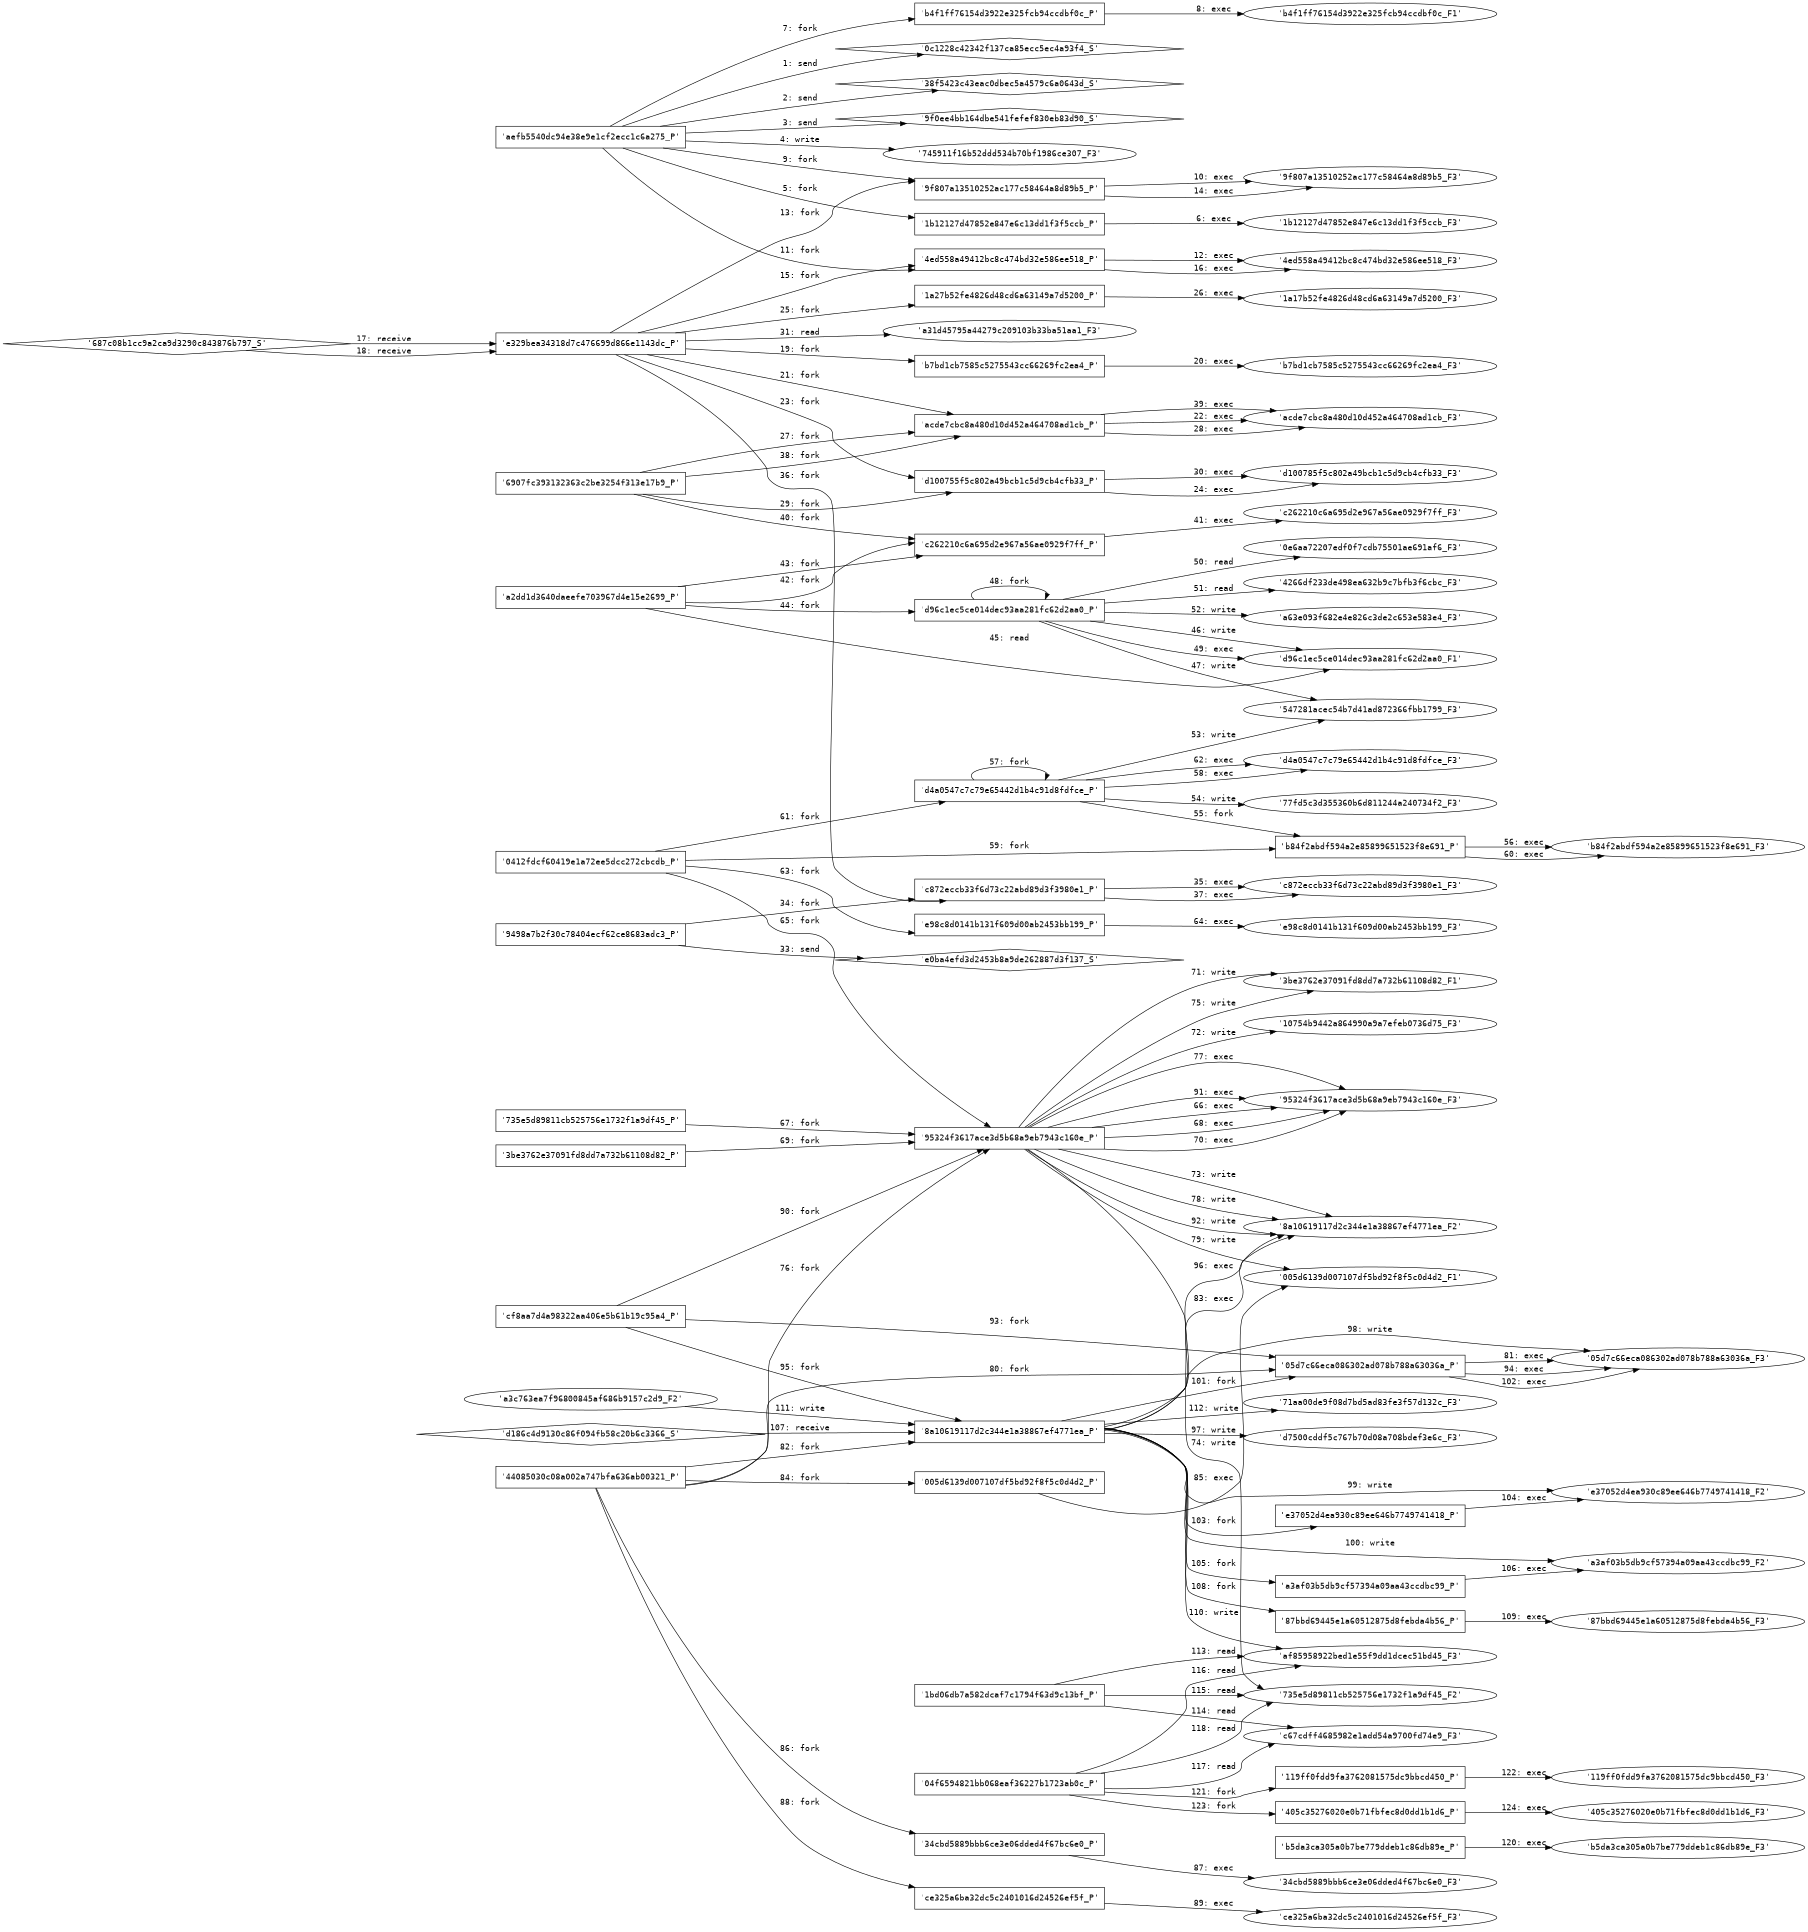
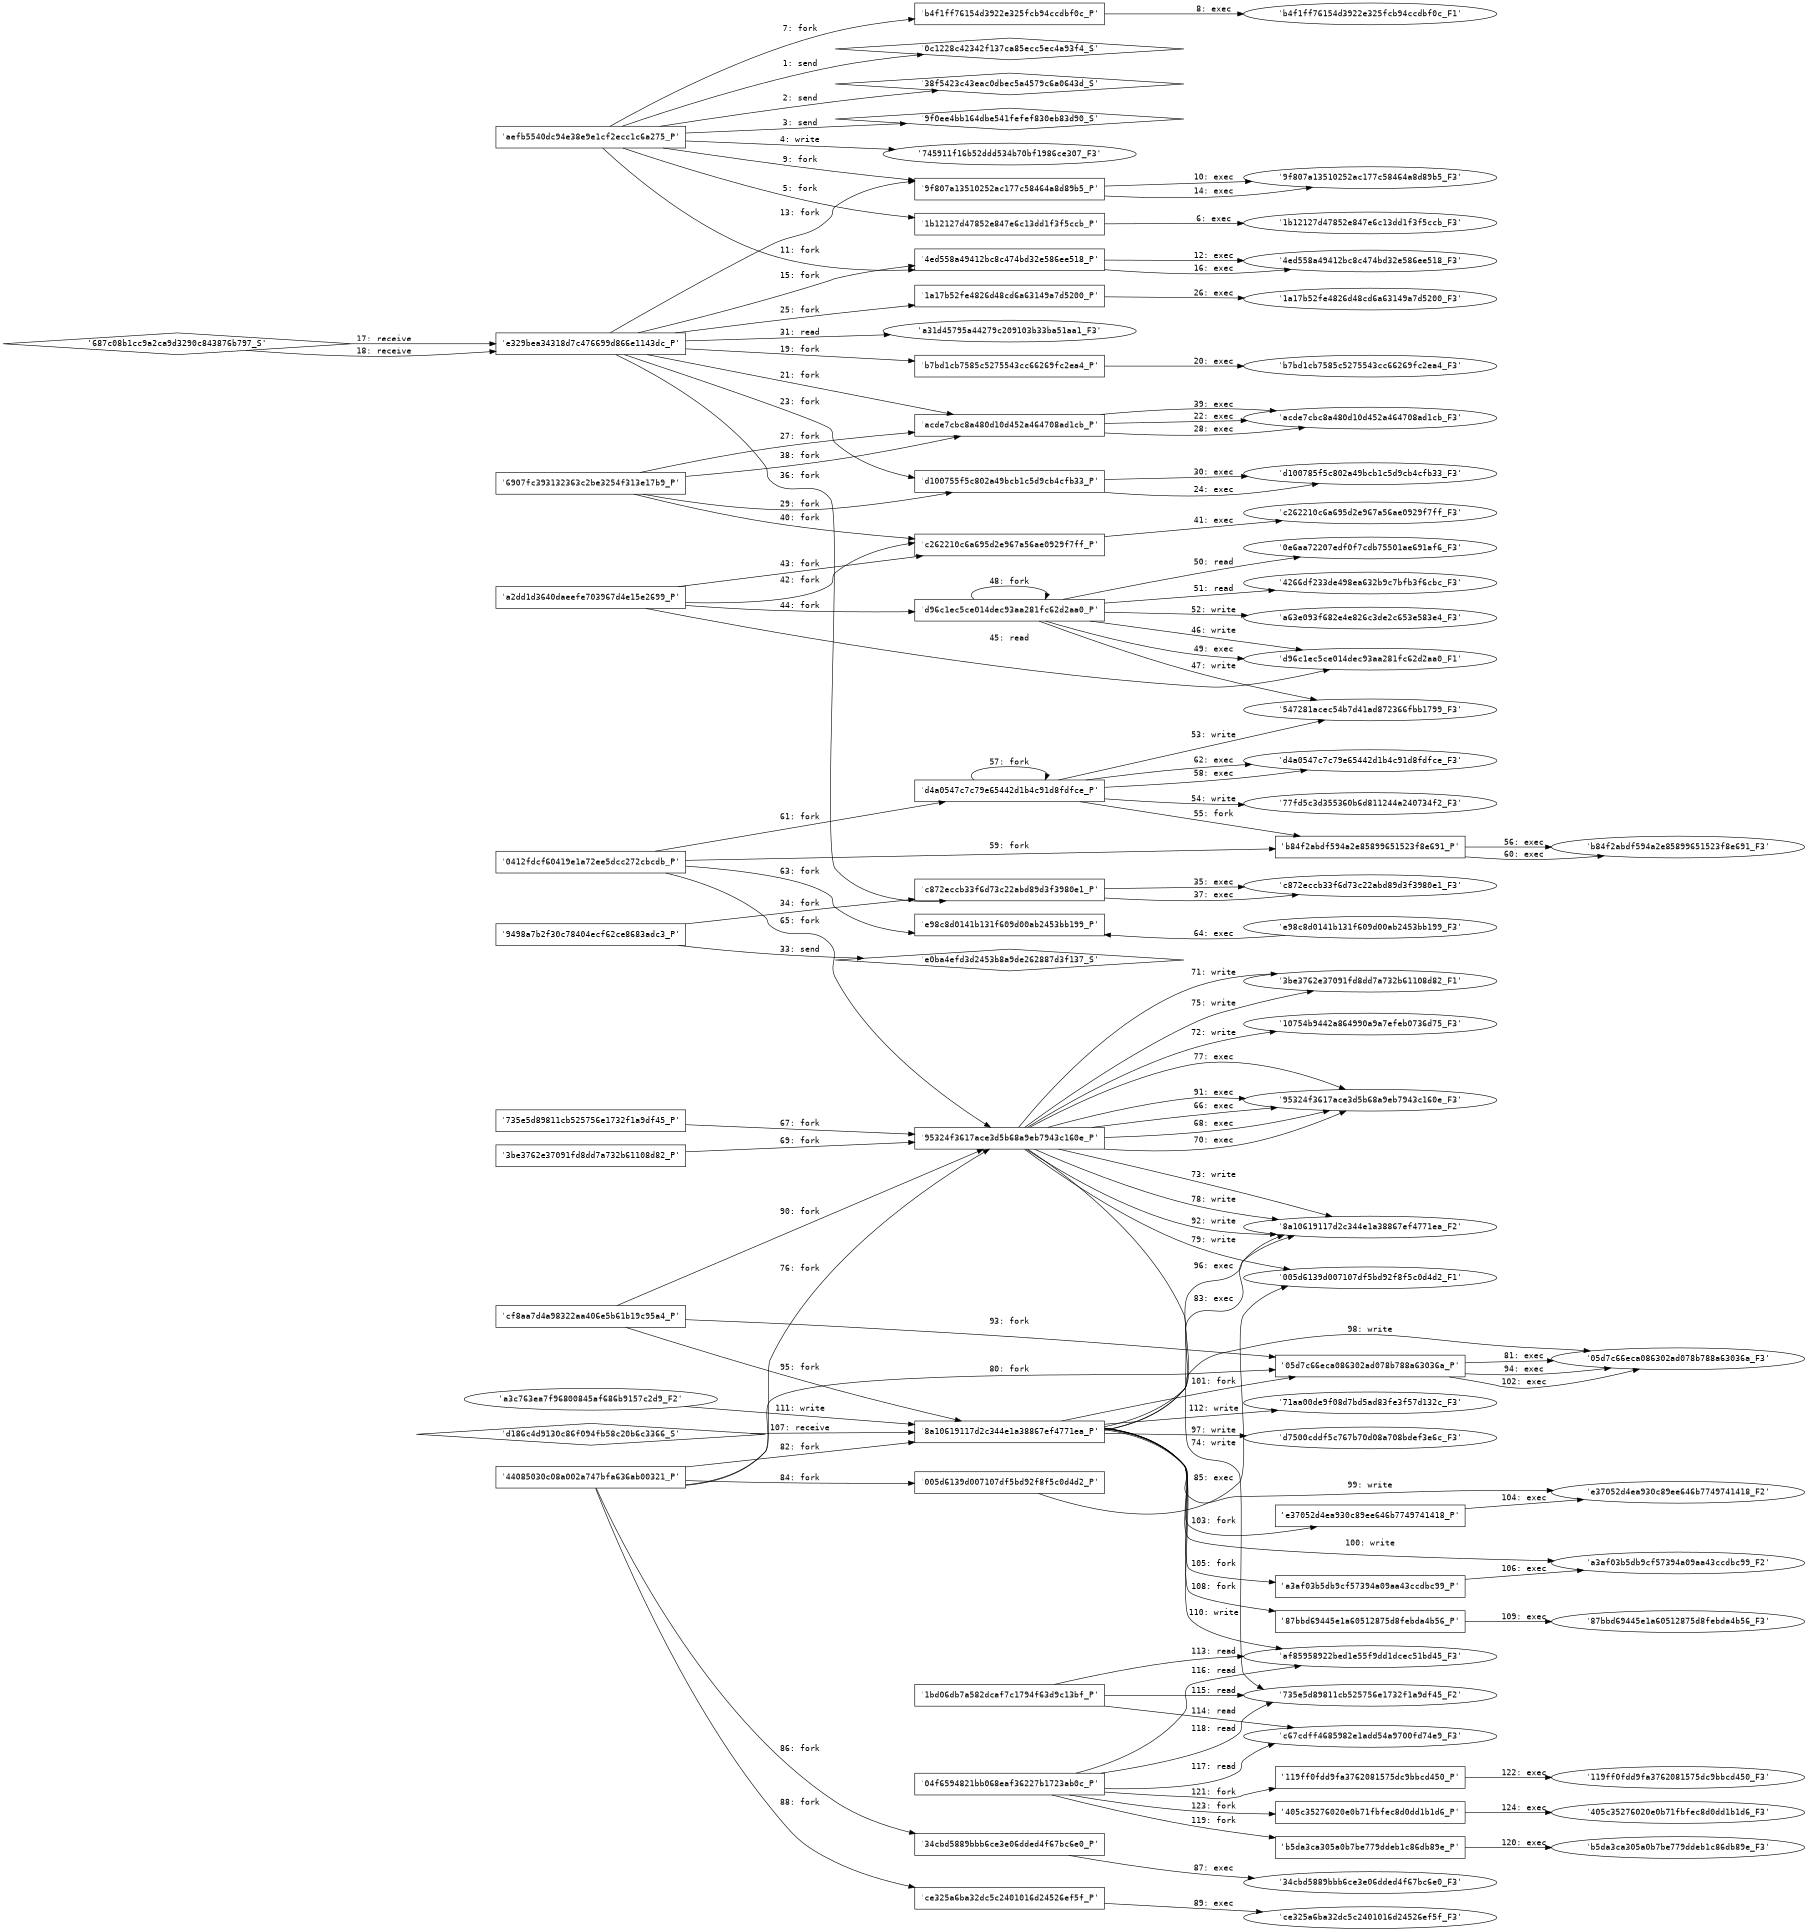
node "'1a27b52fe4826d48cd6a63149a7d5200_P'": label "'1a27b52fe4826d48cd6a63149a7d5200_P'" -> "'1a17b52fe4826d48cd6a63149a7d5200_P'"
edge "'e98c8d0141b131f609d00ab2453bb199_P'" -> "'e98c8d0141b131f609d00ab2453bb199_F3'": reversed
edge "'04f6594821bb068eaf36227b1723ab0c_P'" -> "'b5da3ca305a0b7be779ddeb1c86db89e_P'": added, label "119: fork"
